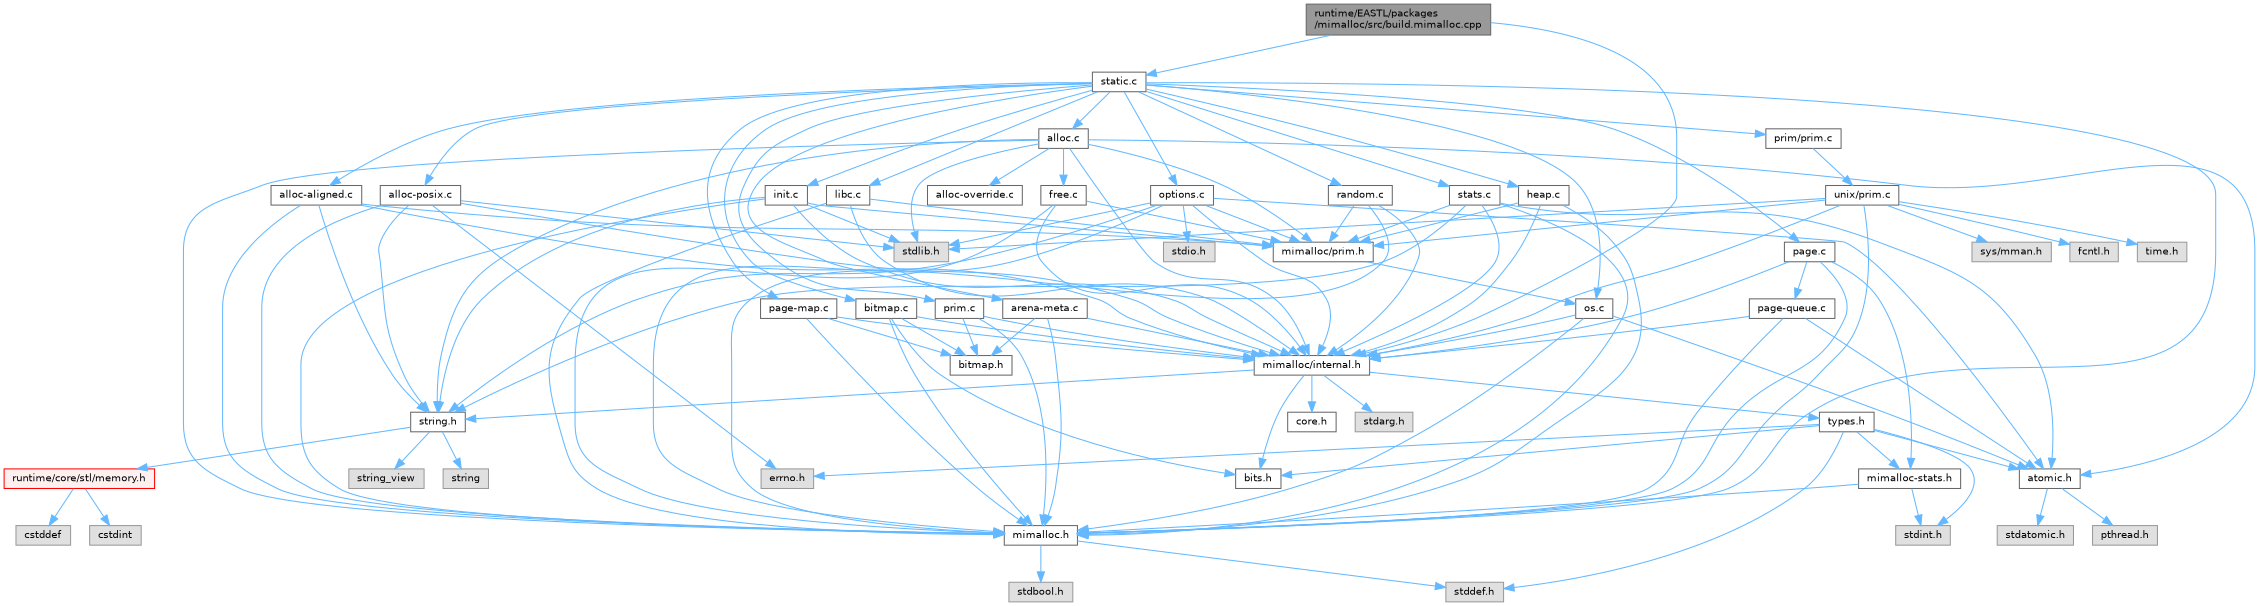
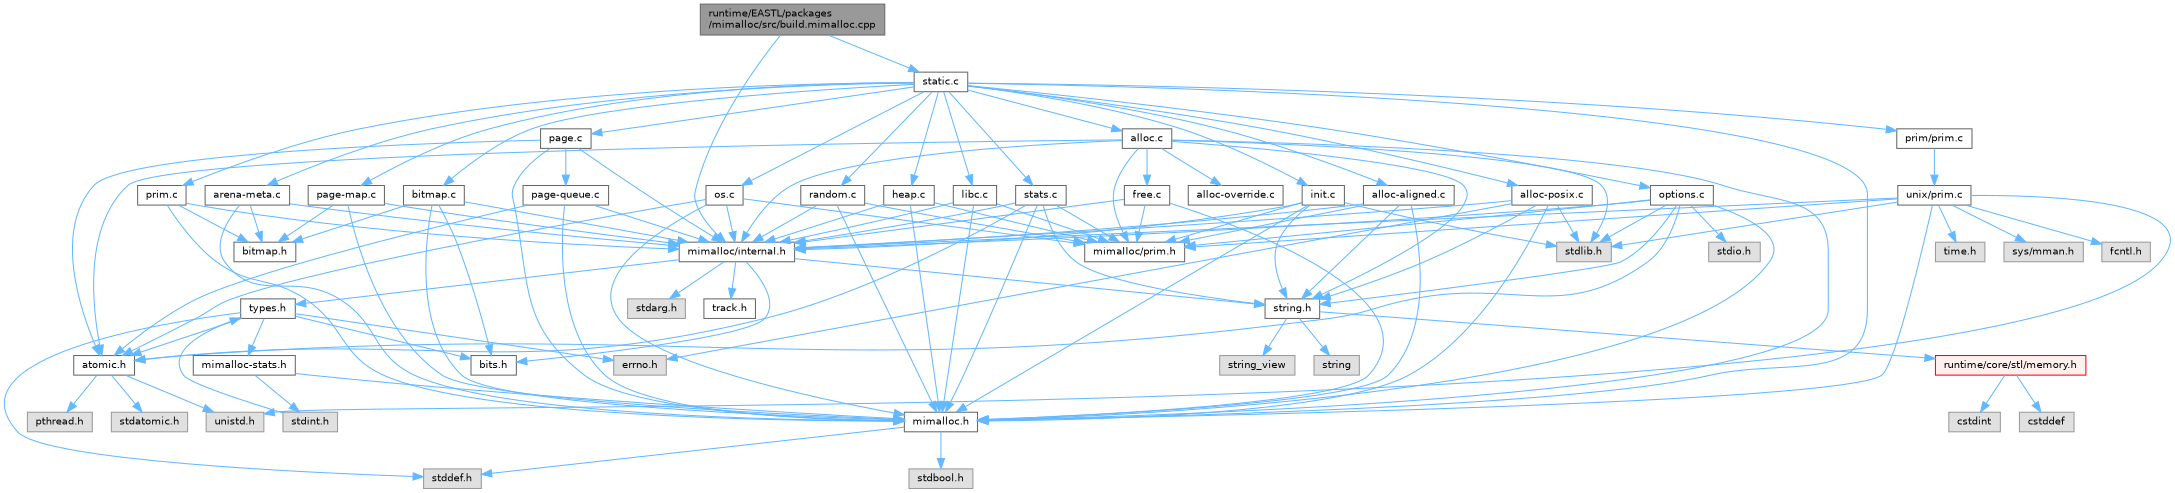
edge "mimalloc/prim.h" -> "os.c": reversed
edge "page.c" -> "mimalloc-stats.h": now "page.c" -> "atomic.h"
node "unistd.h": added
node "core.h": label "core.h" -> "track.h"
edge "types.h" -> "stdint.h": reversed
